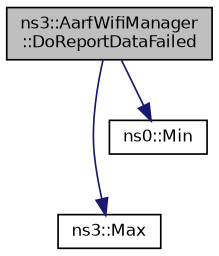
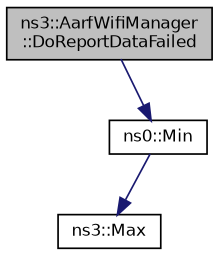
edge "ns3::AarfWifiManager ::DoReportDataFailed" -> "ns3::Max": now "ns0::Min" -> "ns3::Max"
